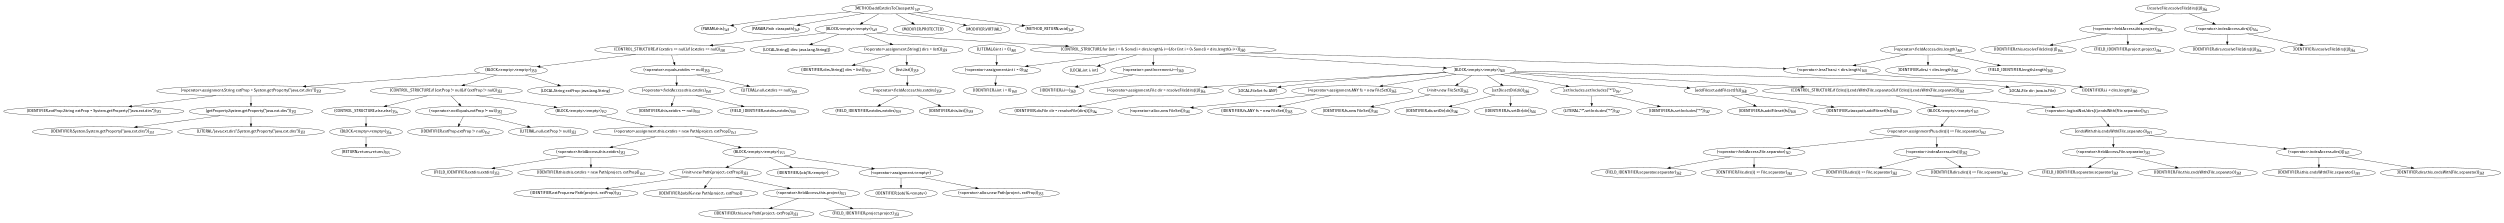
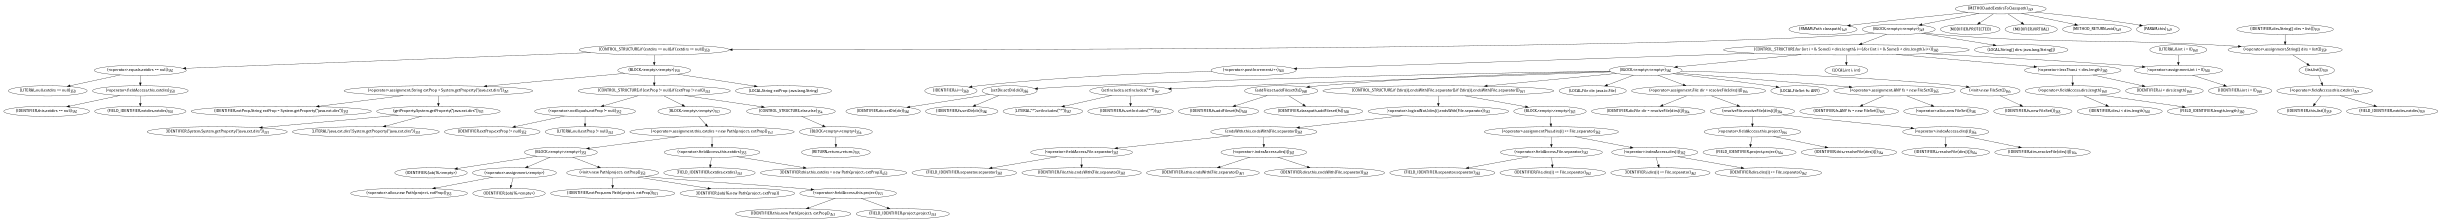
edge "(<operator>.assignment,String[] dirs = list())" -> "(IDENTIFIER,dirs,String[] dirs = list())": reversed
edge "(<operator>.fieldAccess,dirs.length)" -> "(<operator>.lessThan,i < dirs.length)": reversed
edge "(<operator>.assignment,File dir = resolveFile(dirs[i]))" -> "(resolveFile,resolveFile(dirs[i]))": added
